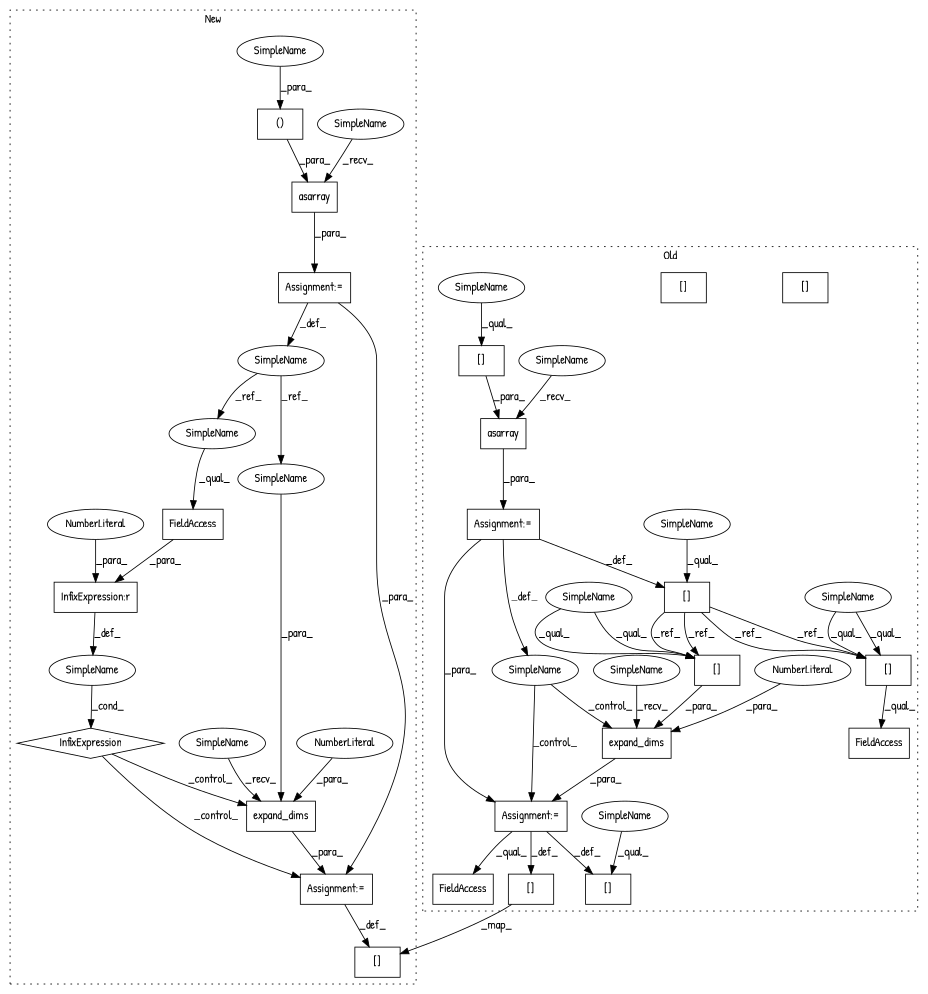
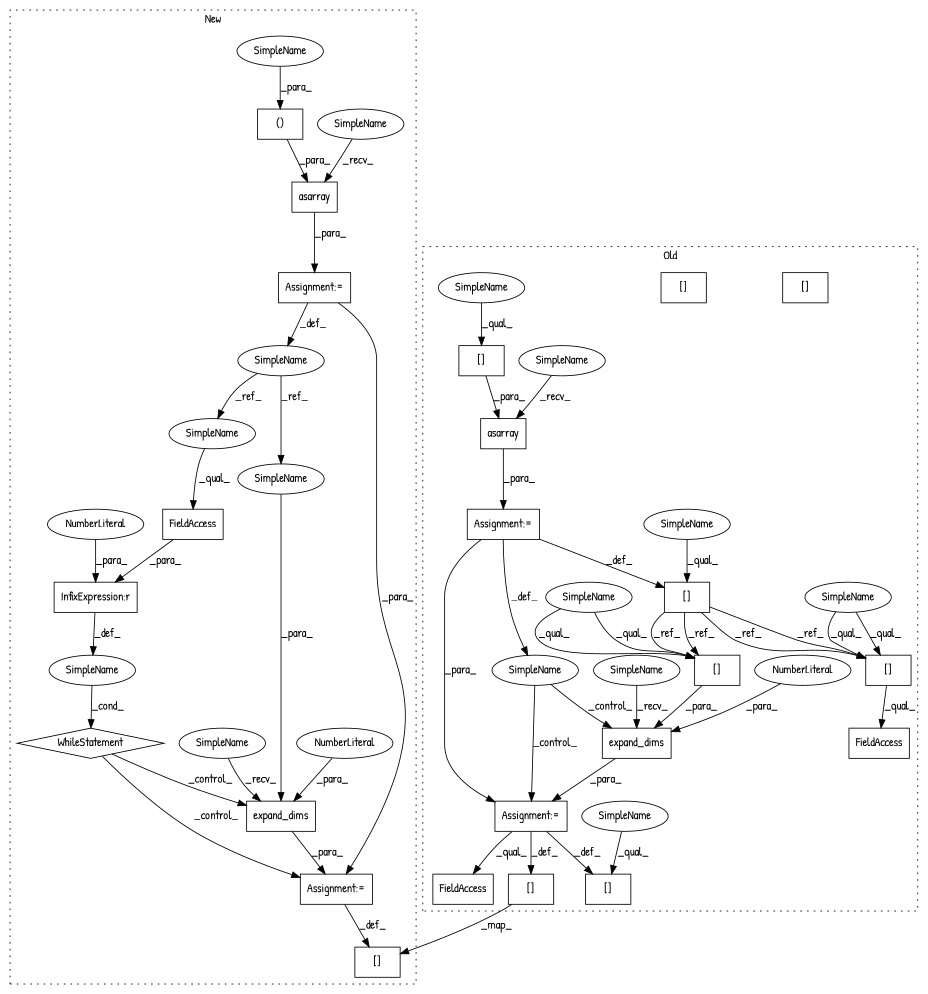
node "InfixExpression": label "InfixExpression" -> "WhileStatement"
